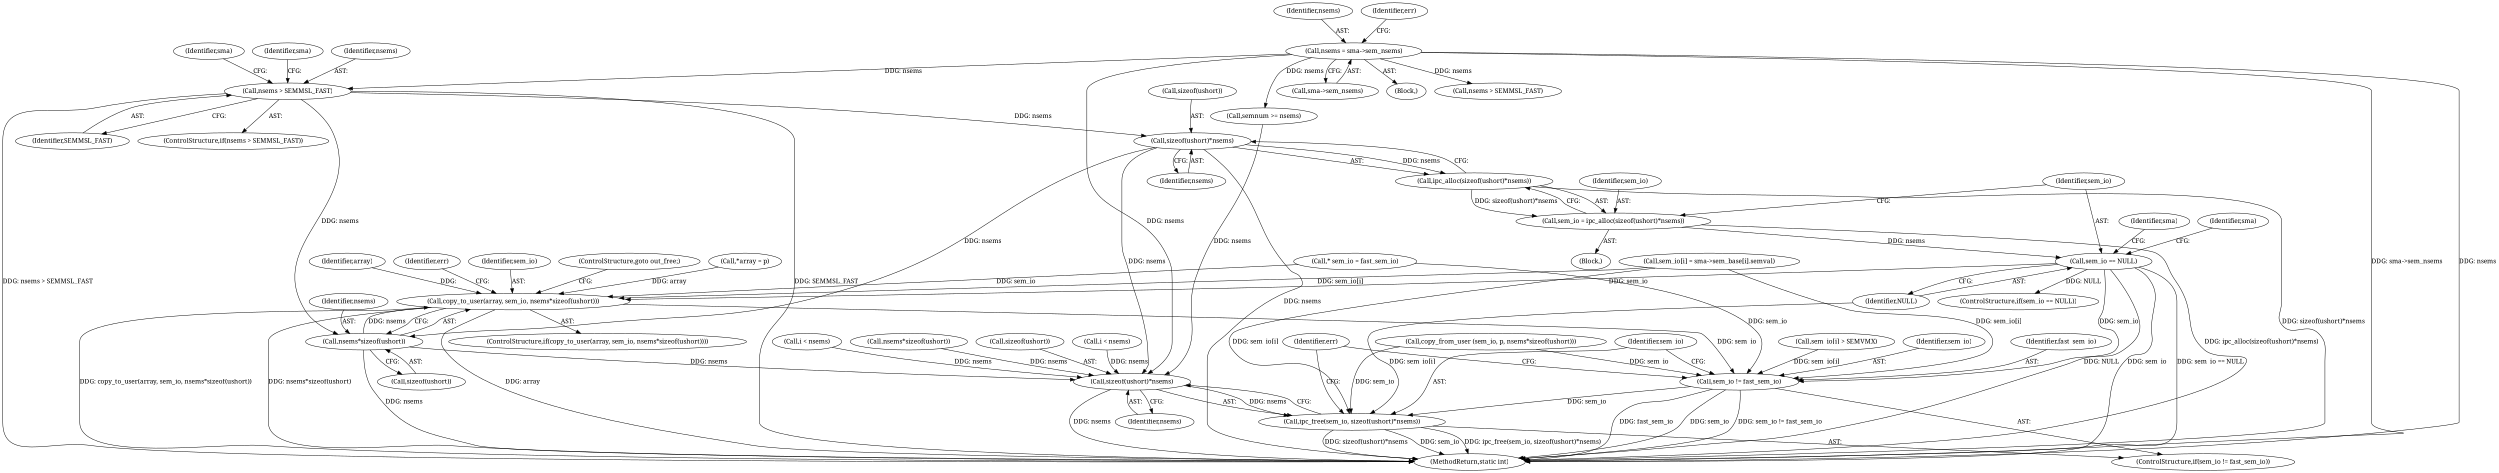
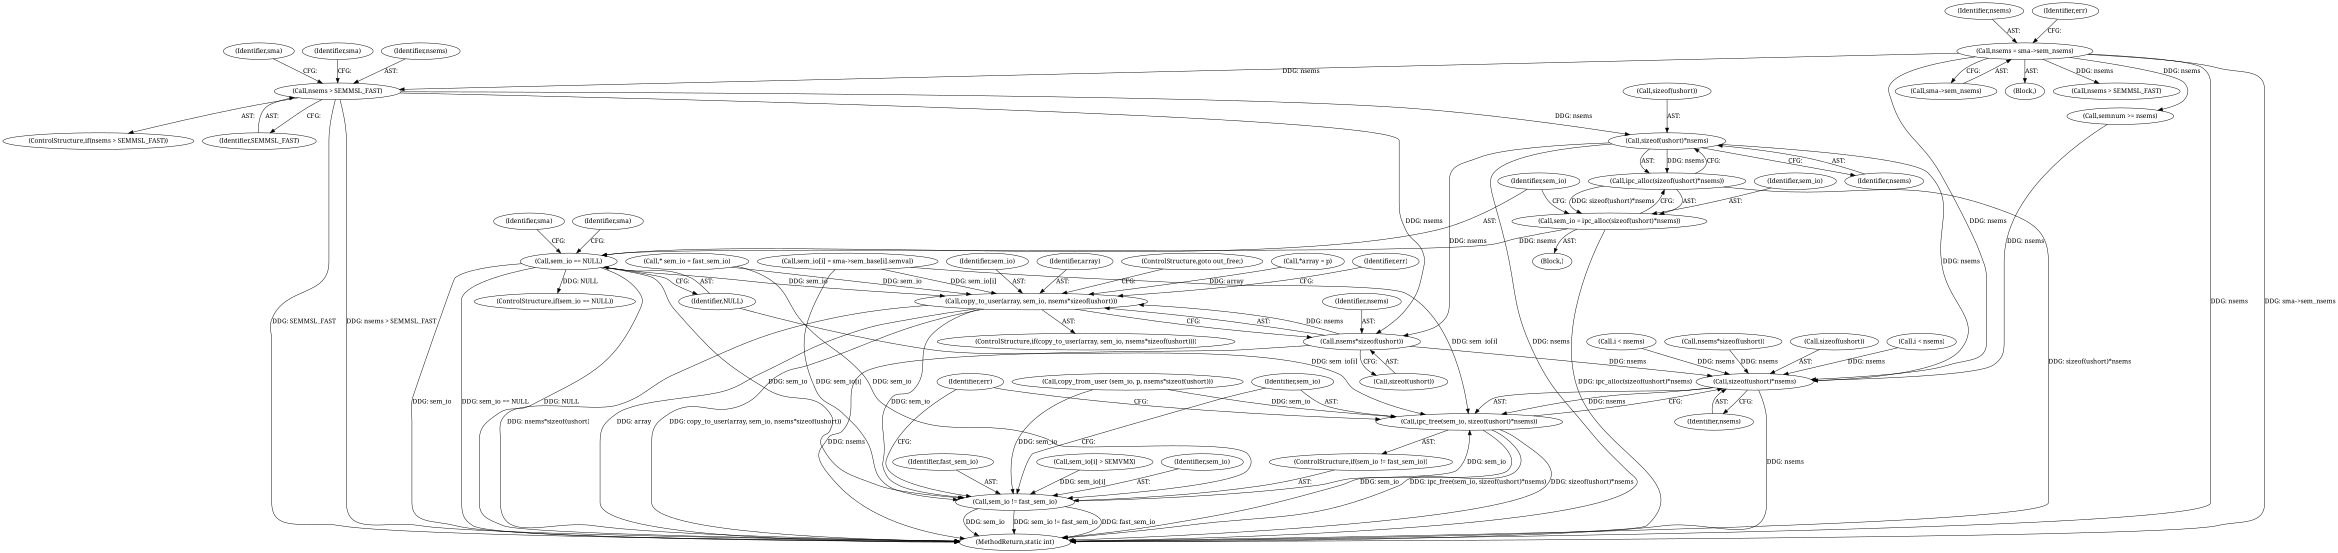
edge "(Identifier,array)" -> "(Call,copy_to_user(array, sem_io, nsems*sizeof(ushort)))": label "DDG: " -> "AST: "
edge "(Call,sem_io != fast_sem_io)" -> "(ControlStructure,if(sem_io != fast_sem_io))": reversed
